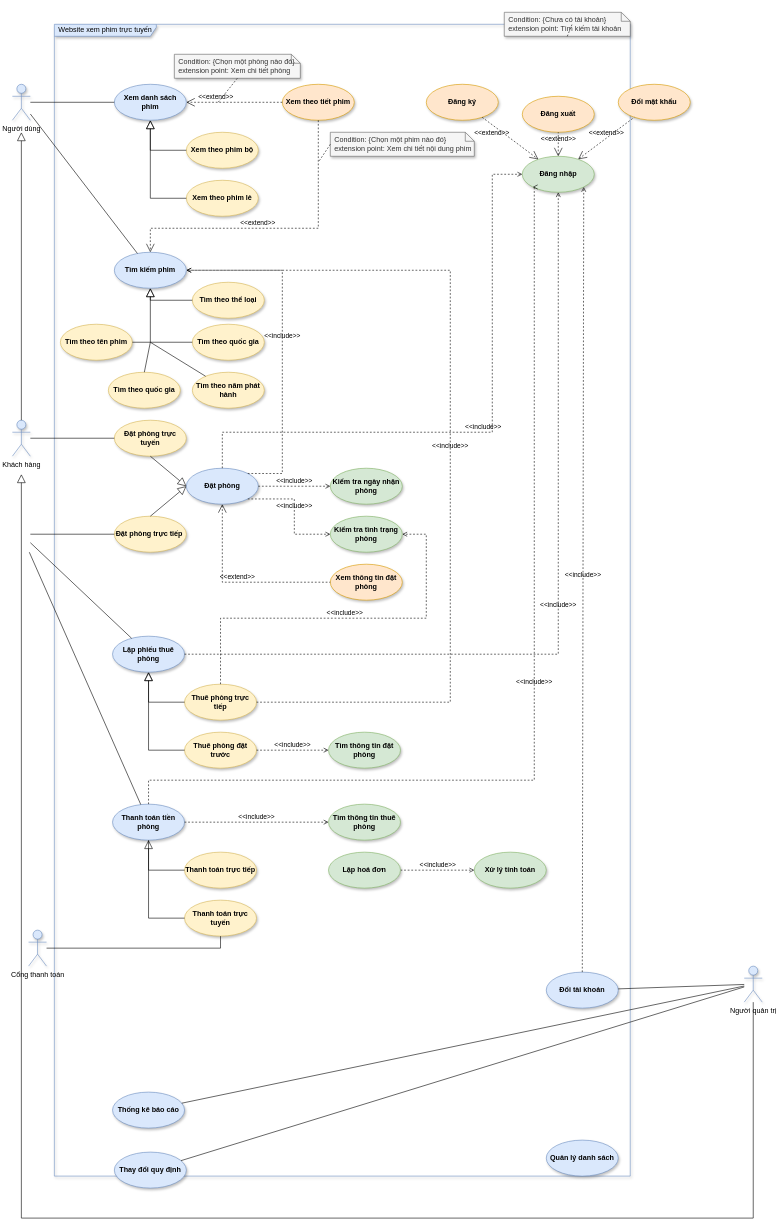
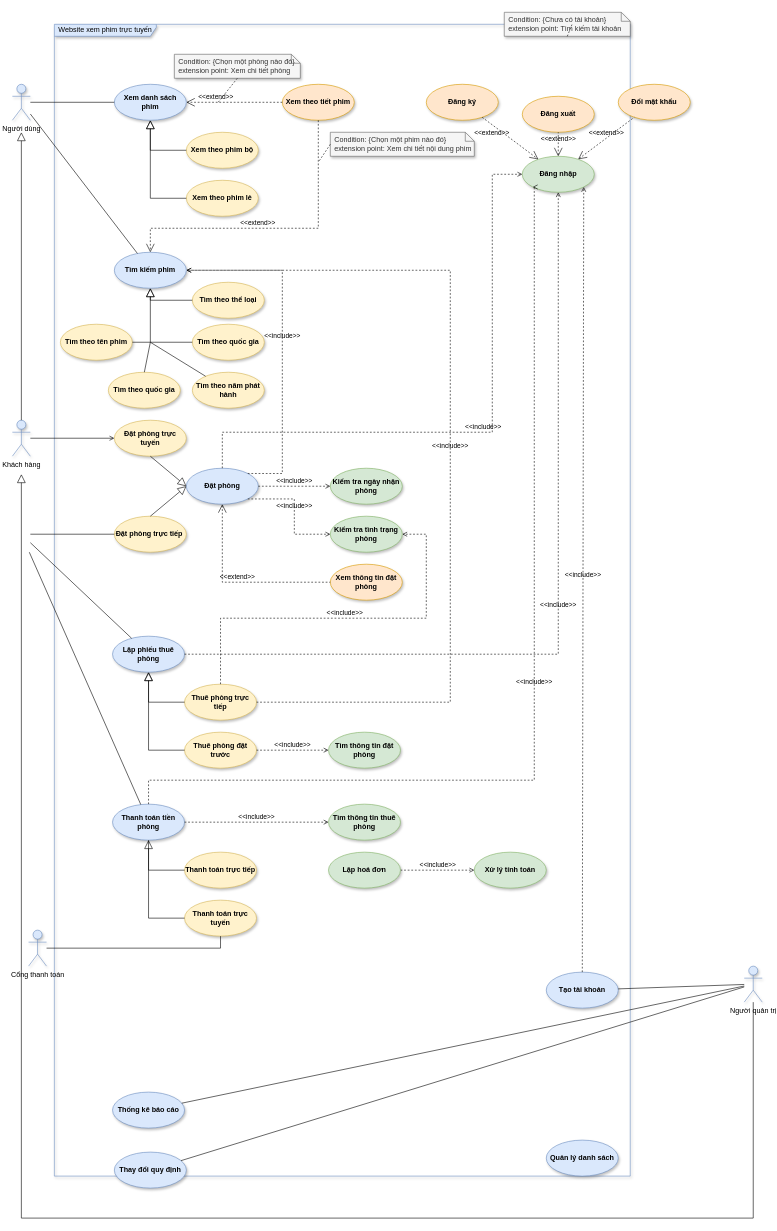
edge "Khách hàng" -- "Đặt phòng trực tuyến": arrowhead none -> open
node "Đổi tài khoản": label "Đổi tài khoản" -> "Tạo tài khoản"
